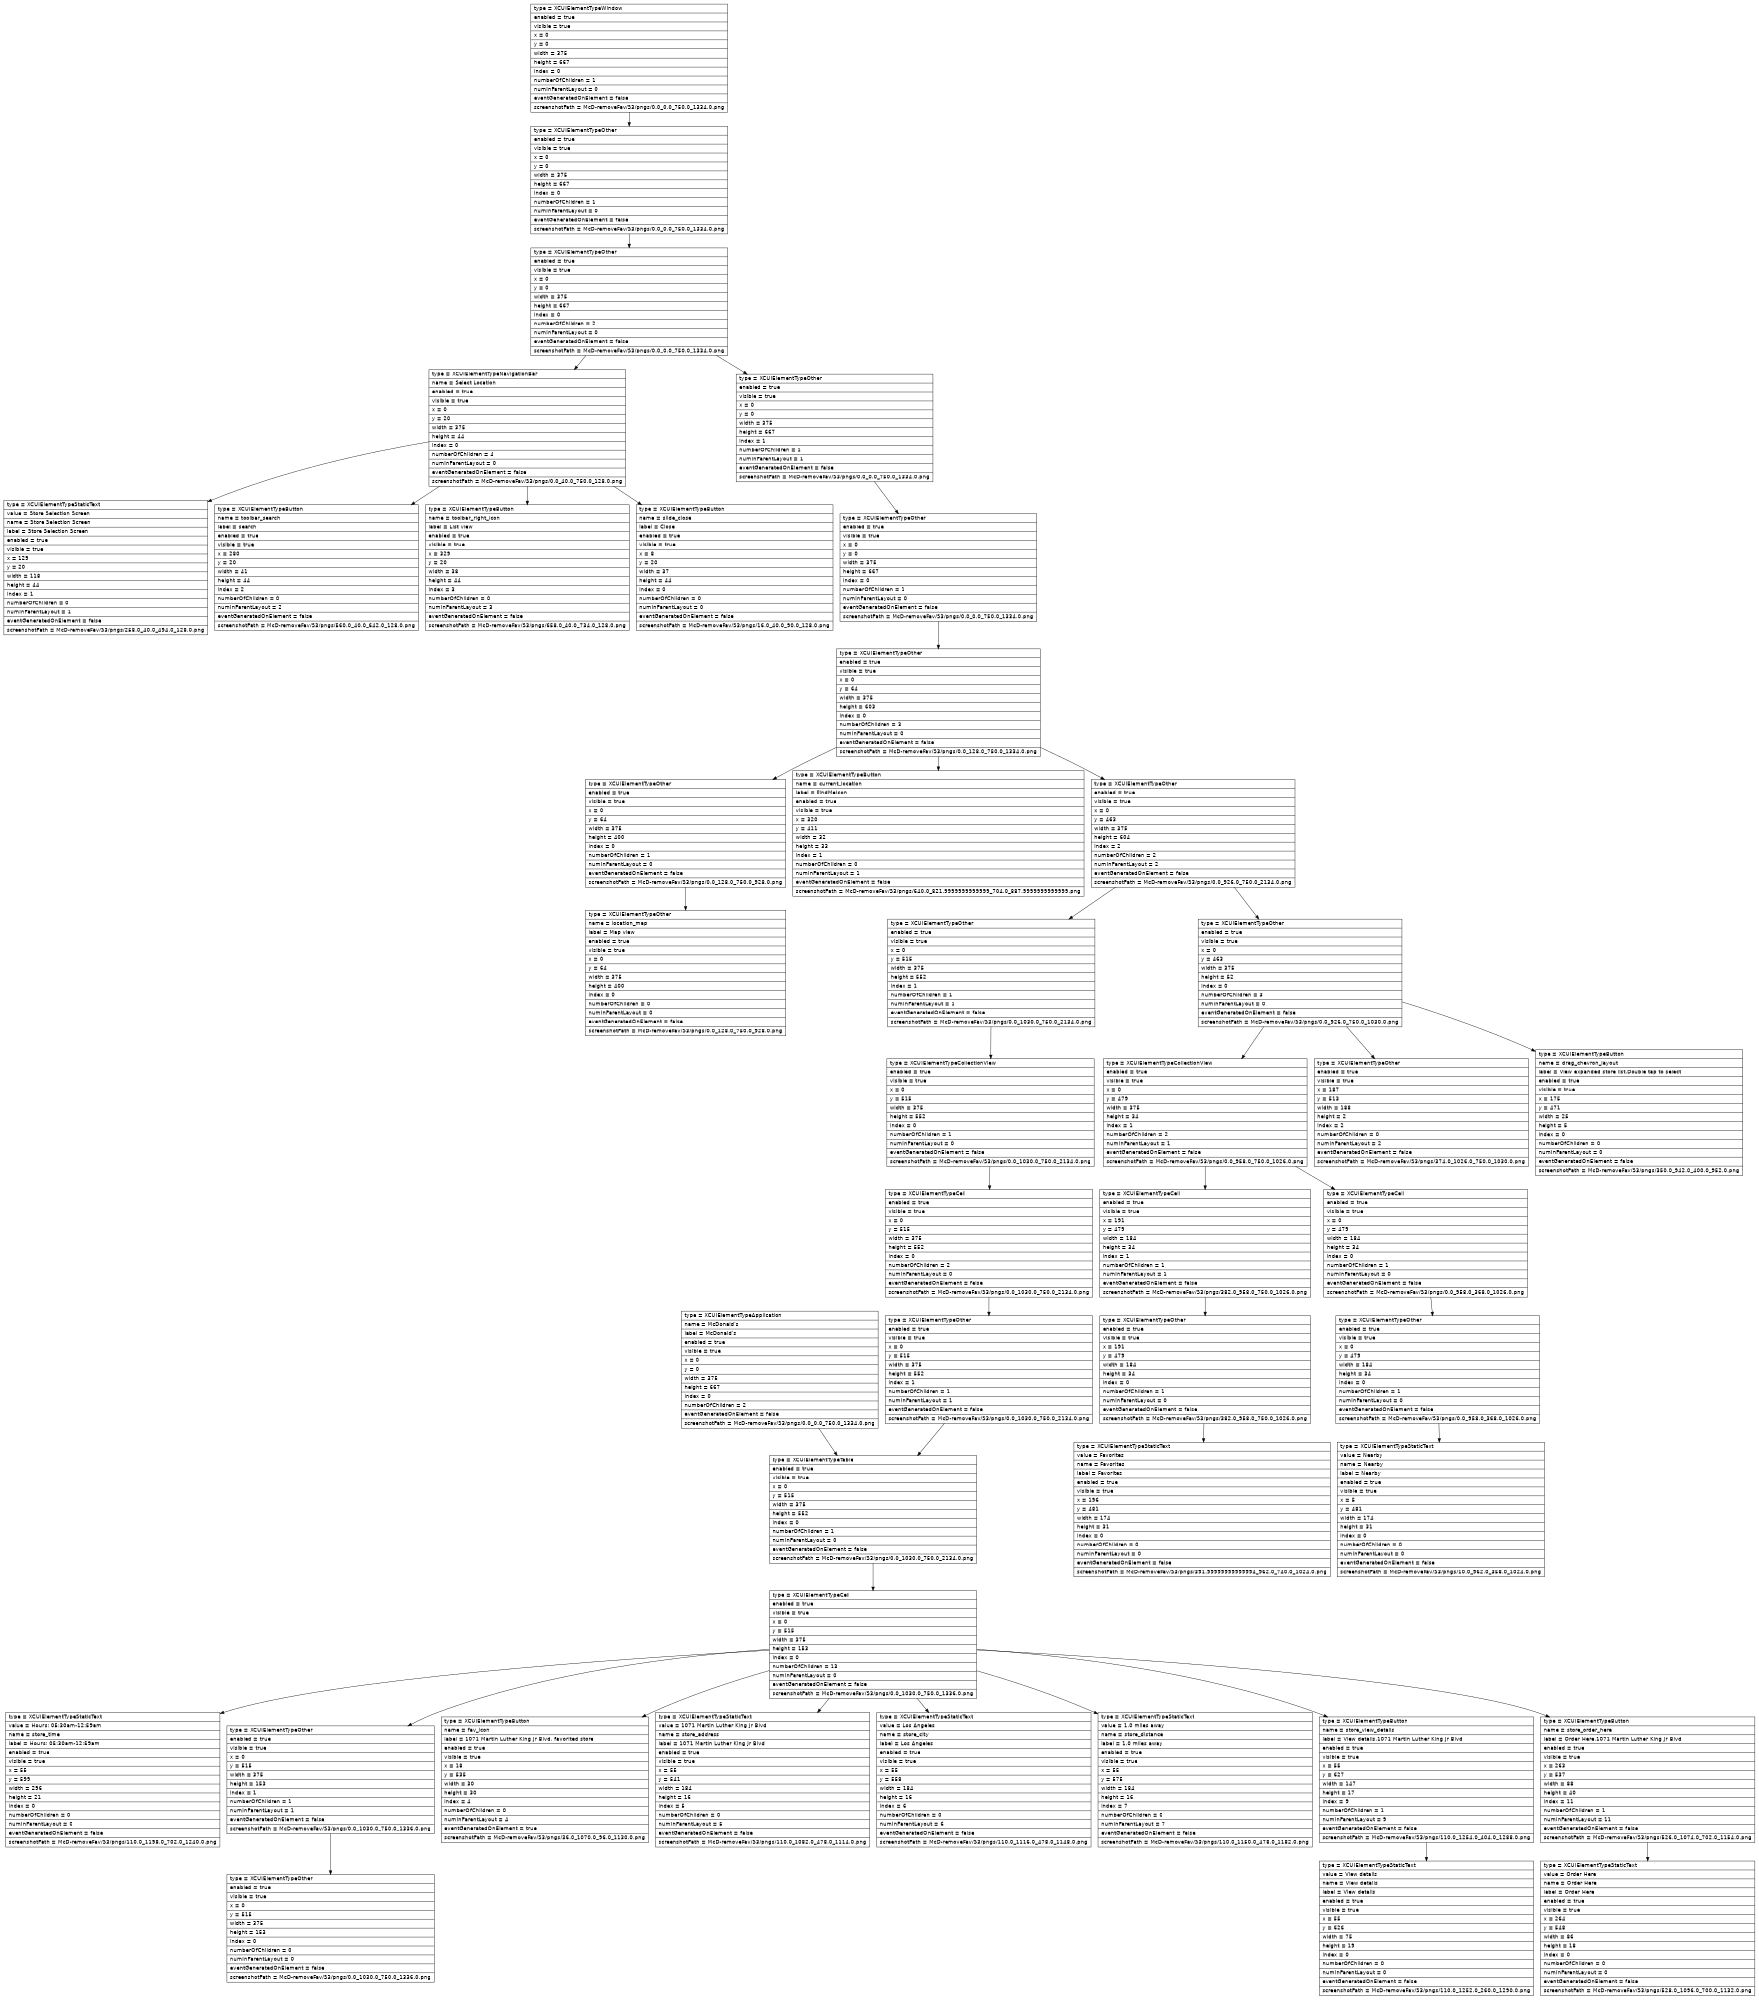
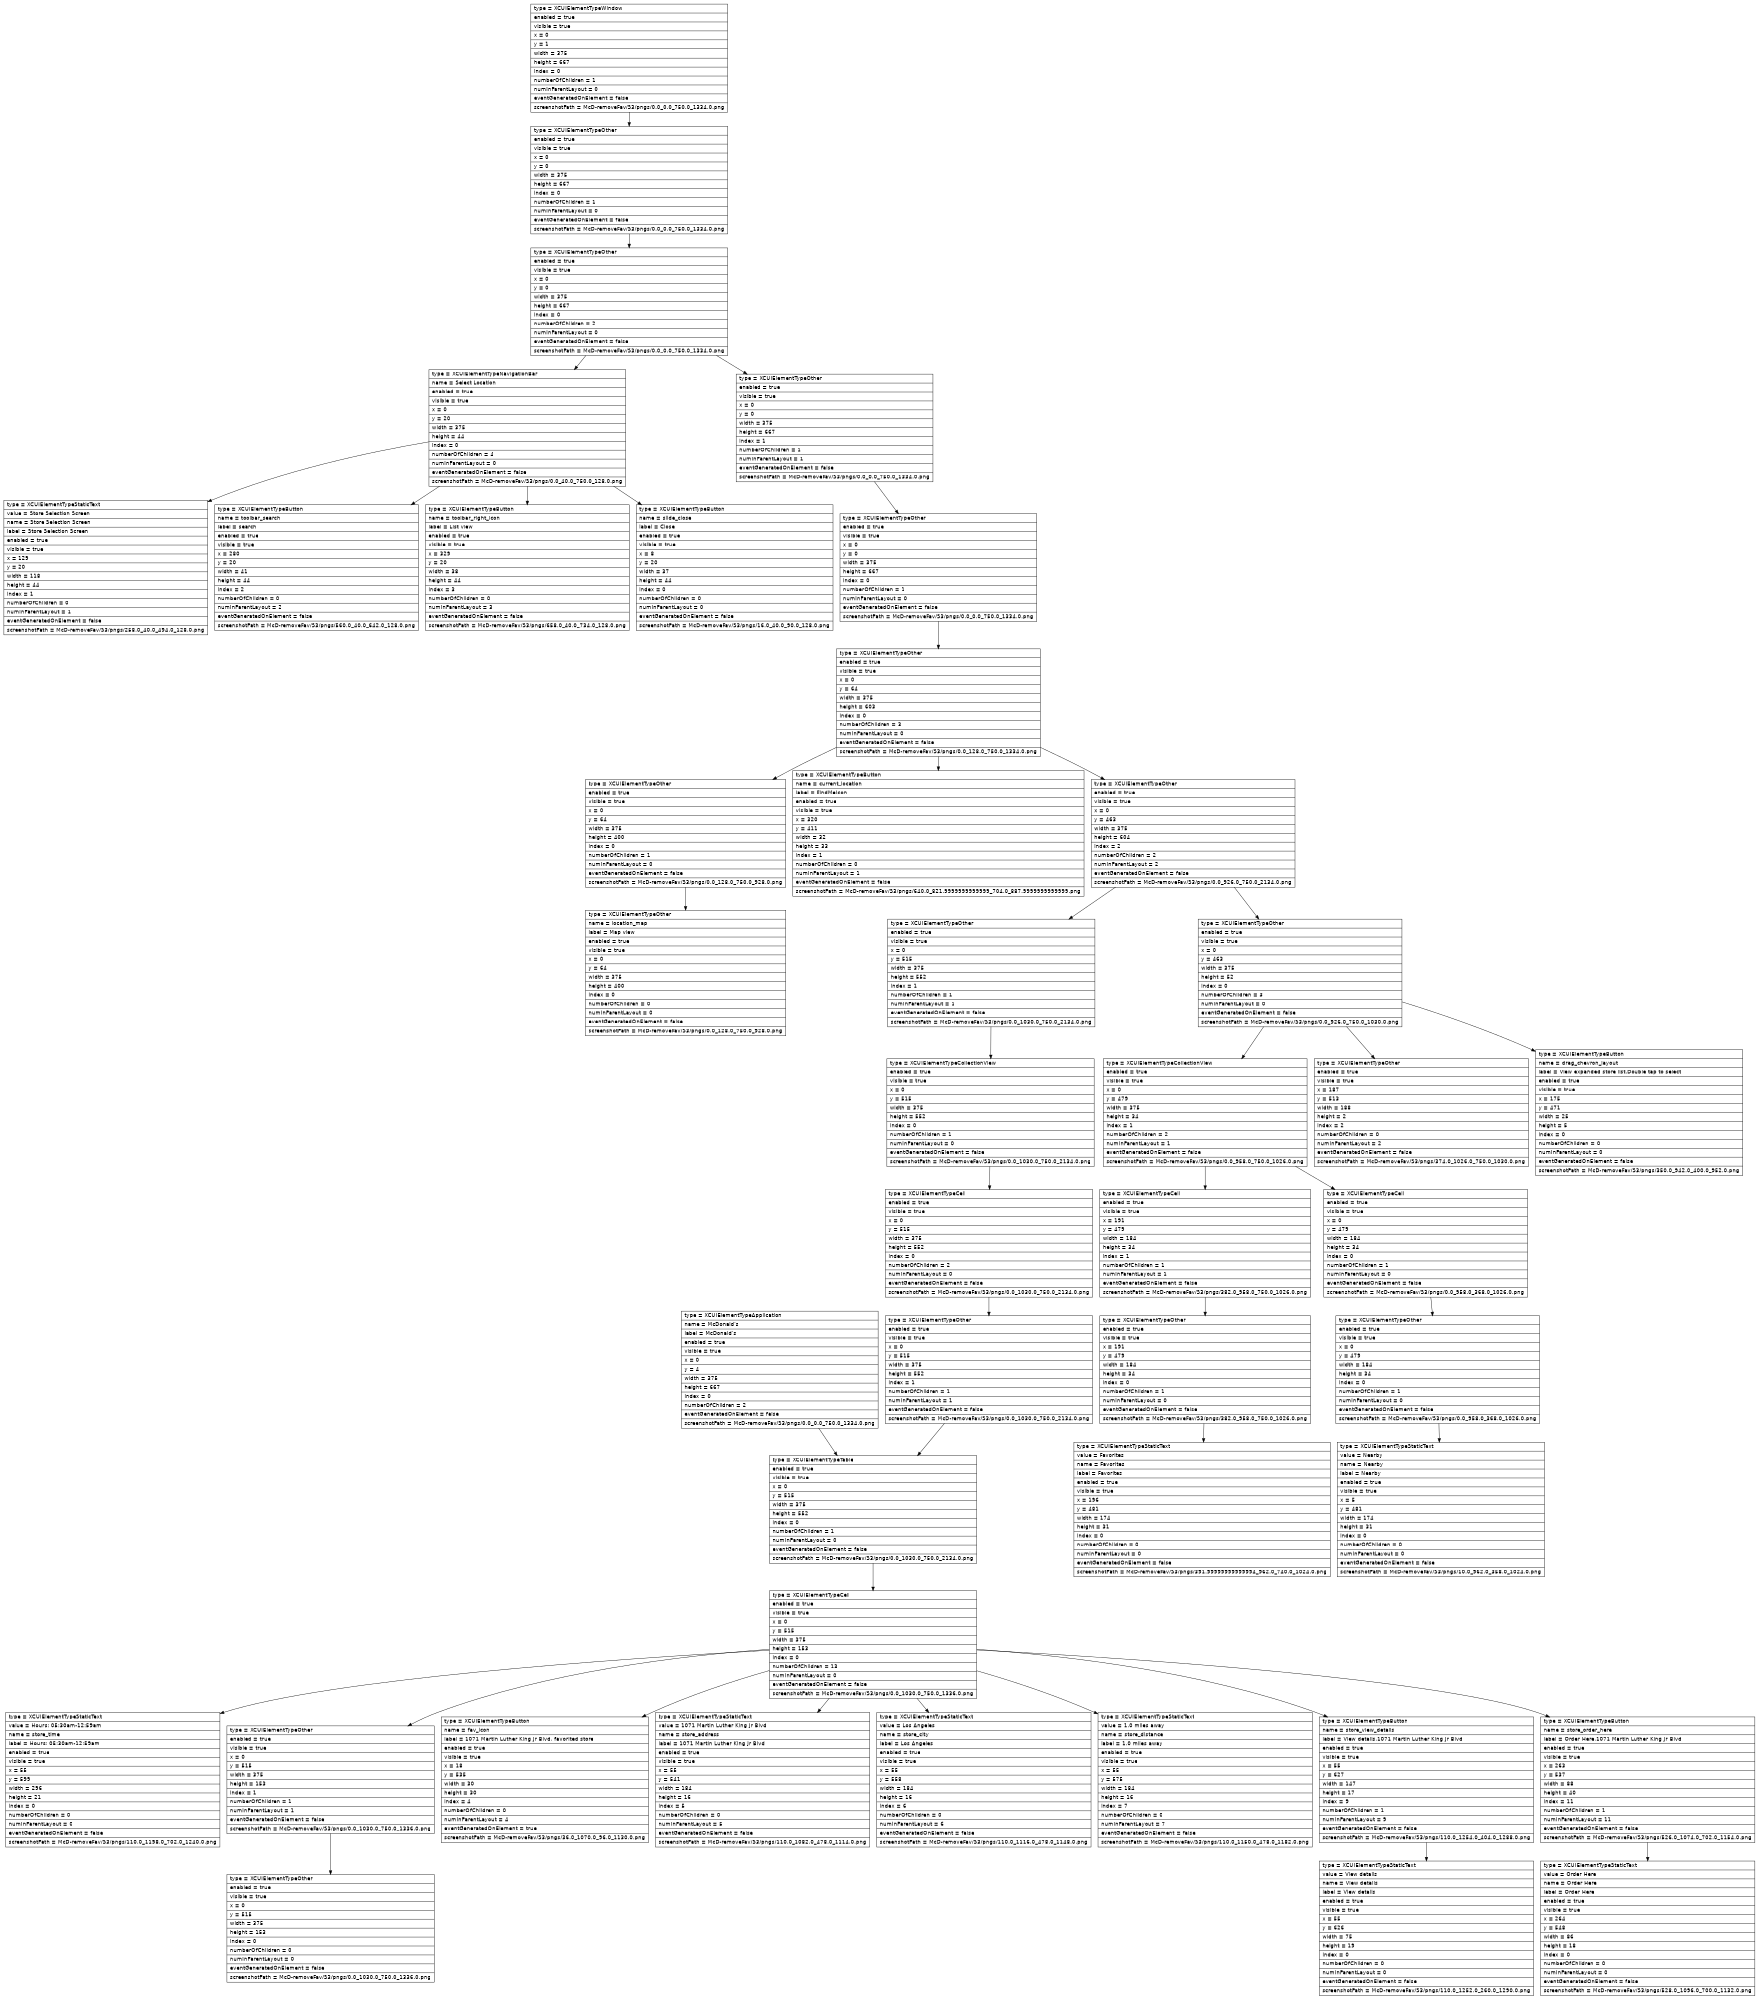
node "type = XCUIElementTypeWindow": text "y = 0" -> "y = 1"
node "type = XCUIElementTypeApplication": text "y = 0" -> "y = 4"
